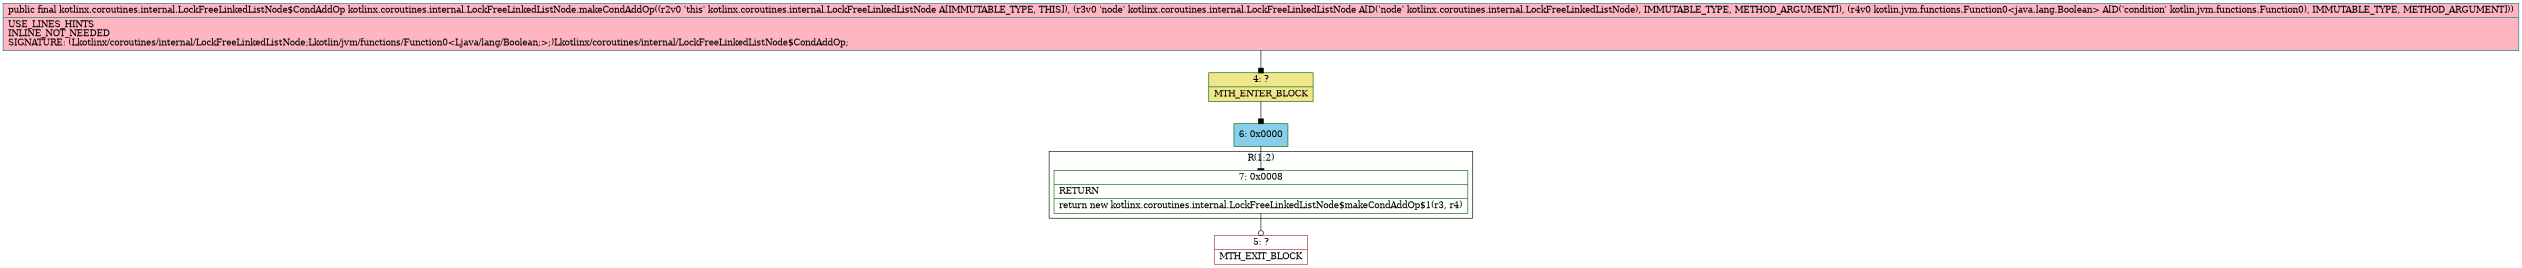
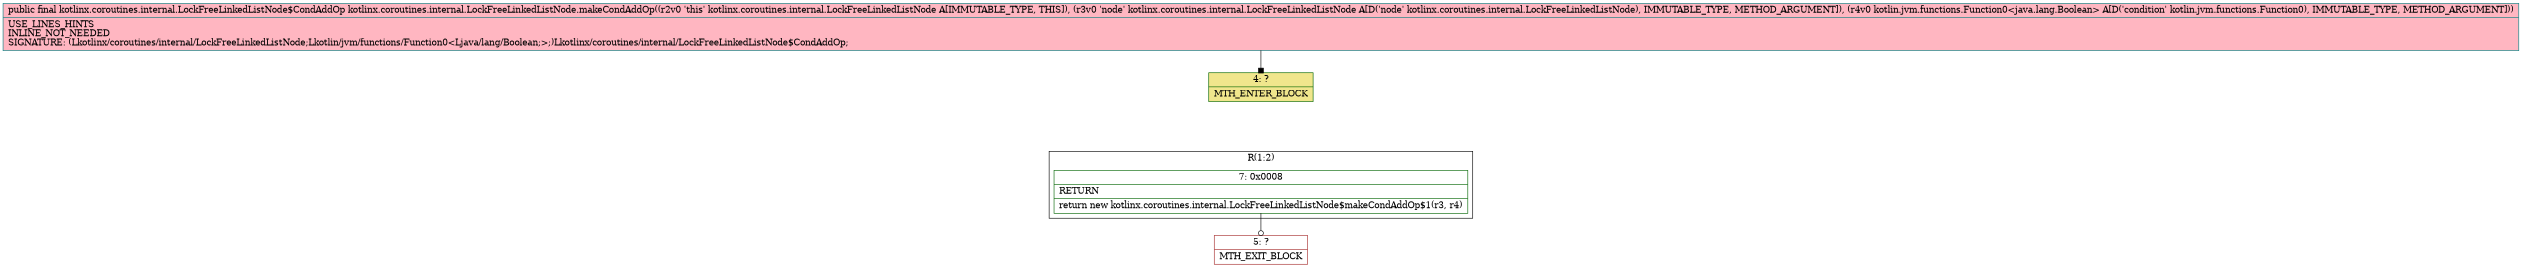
node "6: 0x0000": removed
